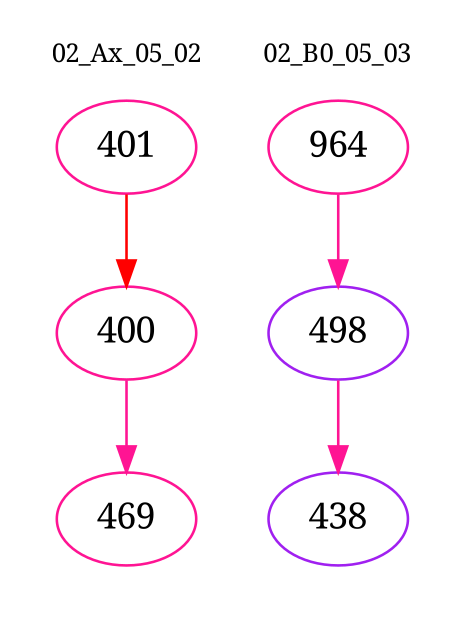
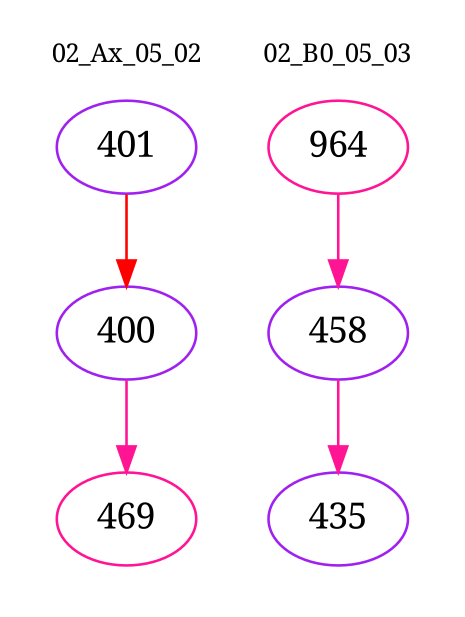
node "401": color deeppink -> purple
node "400": color deeppink -> purple
node "498": label "498" -> "458"
node "438": label "438" -> "435"
